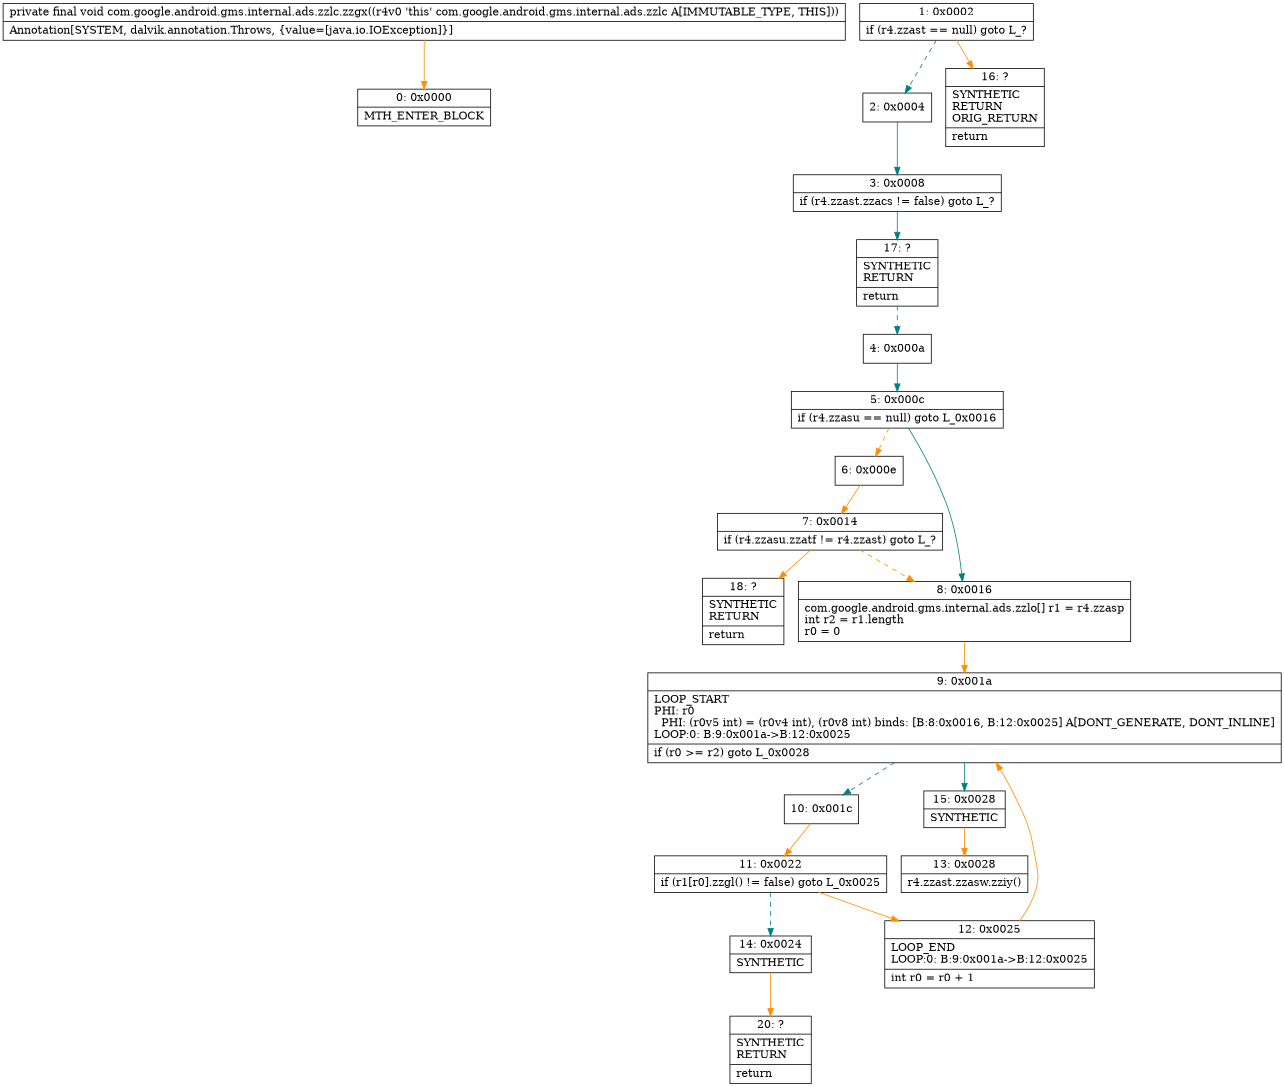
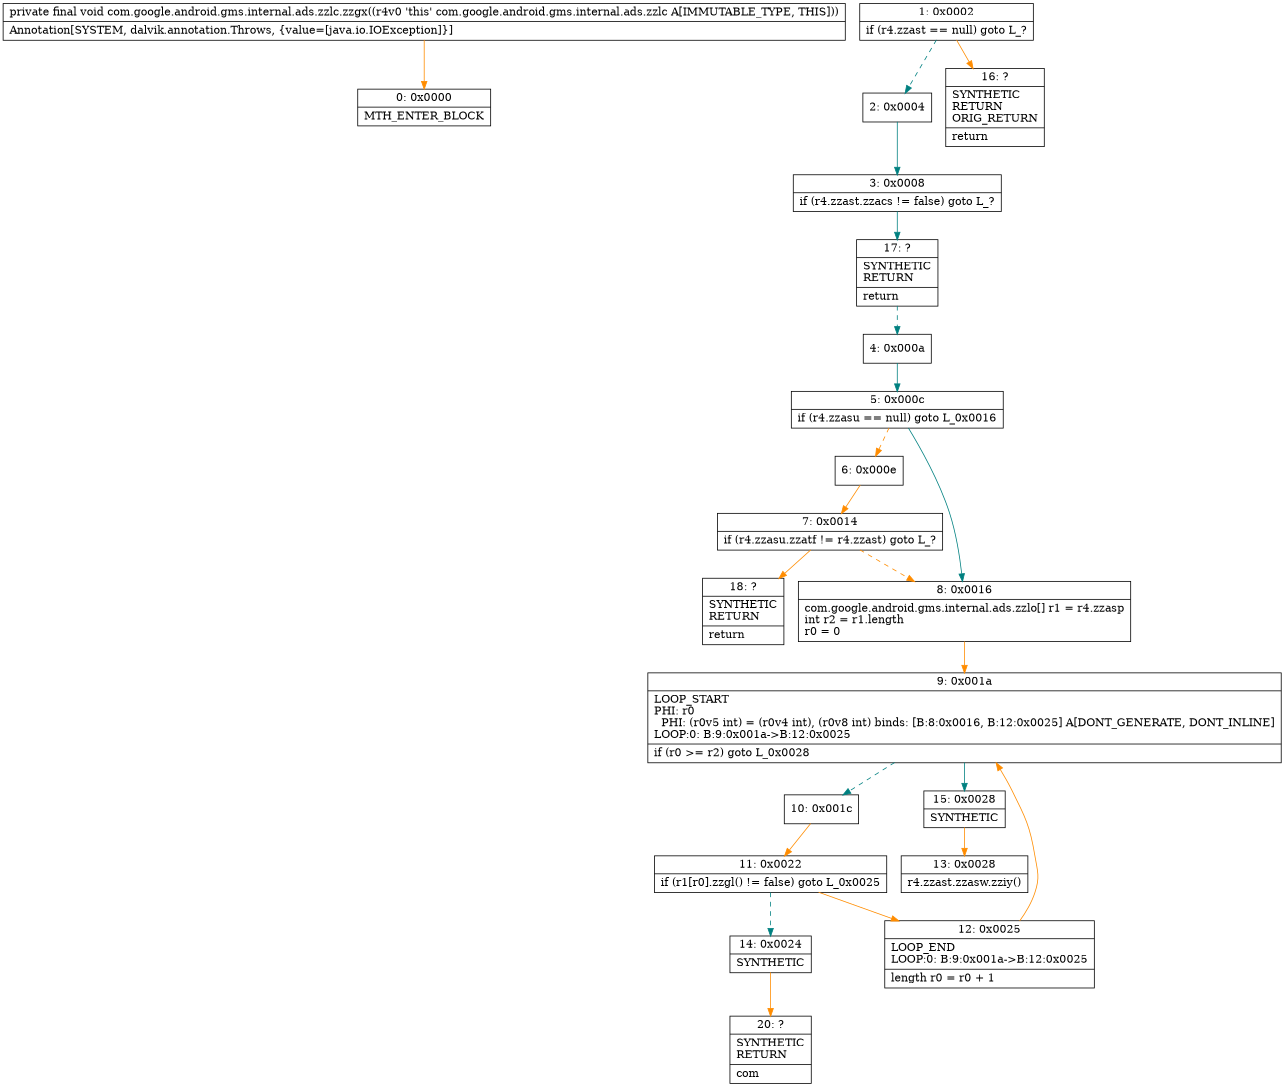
node "12: 0x0025": text "int r0 = r0 + 1" -> "length r0 = r0 + 1"
node "20: ?": text "return" -> "com"
